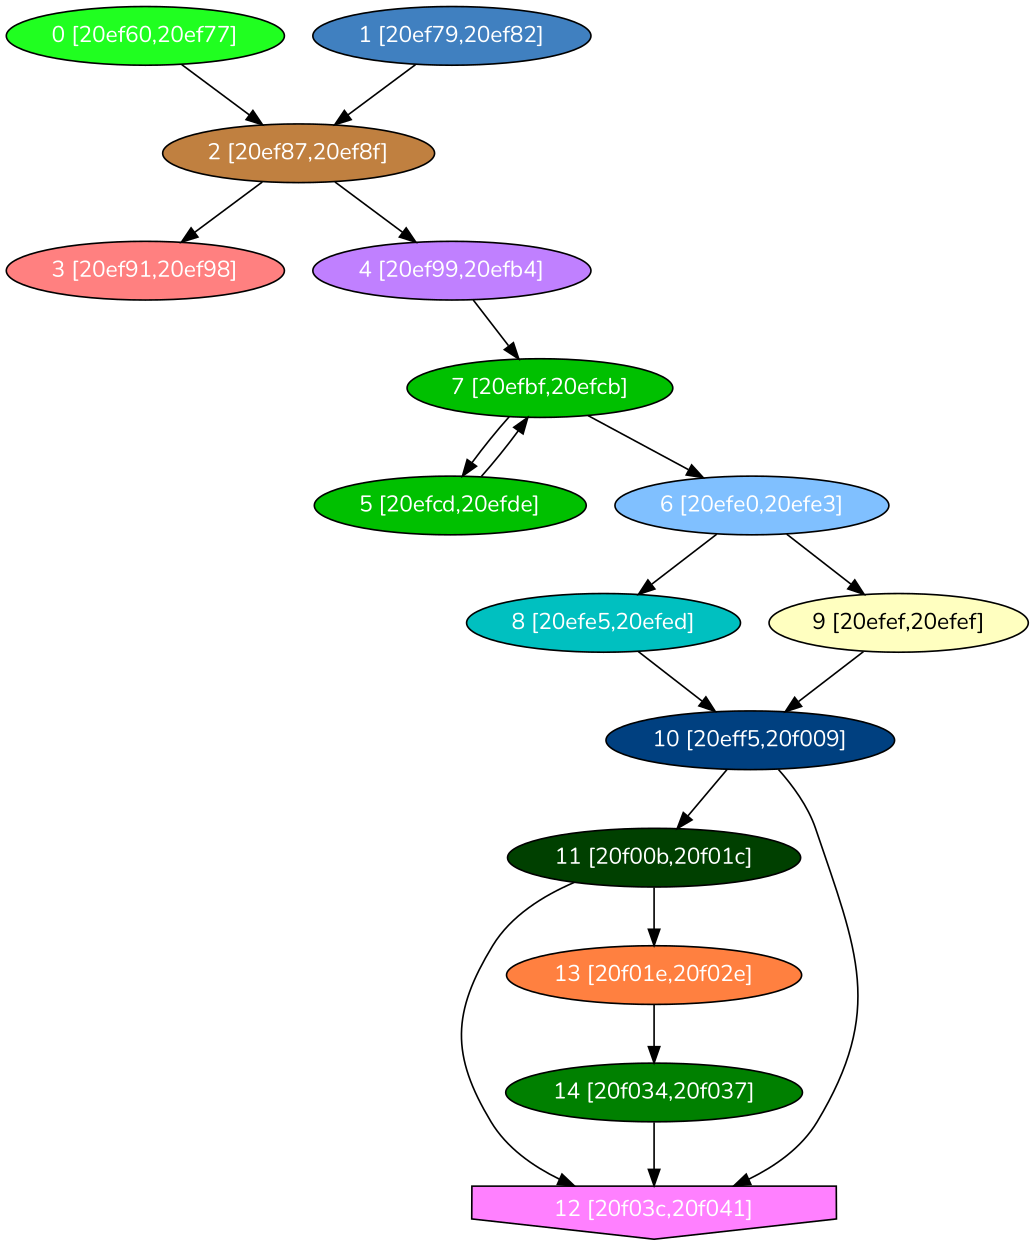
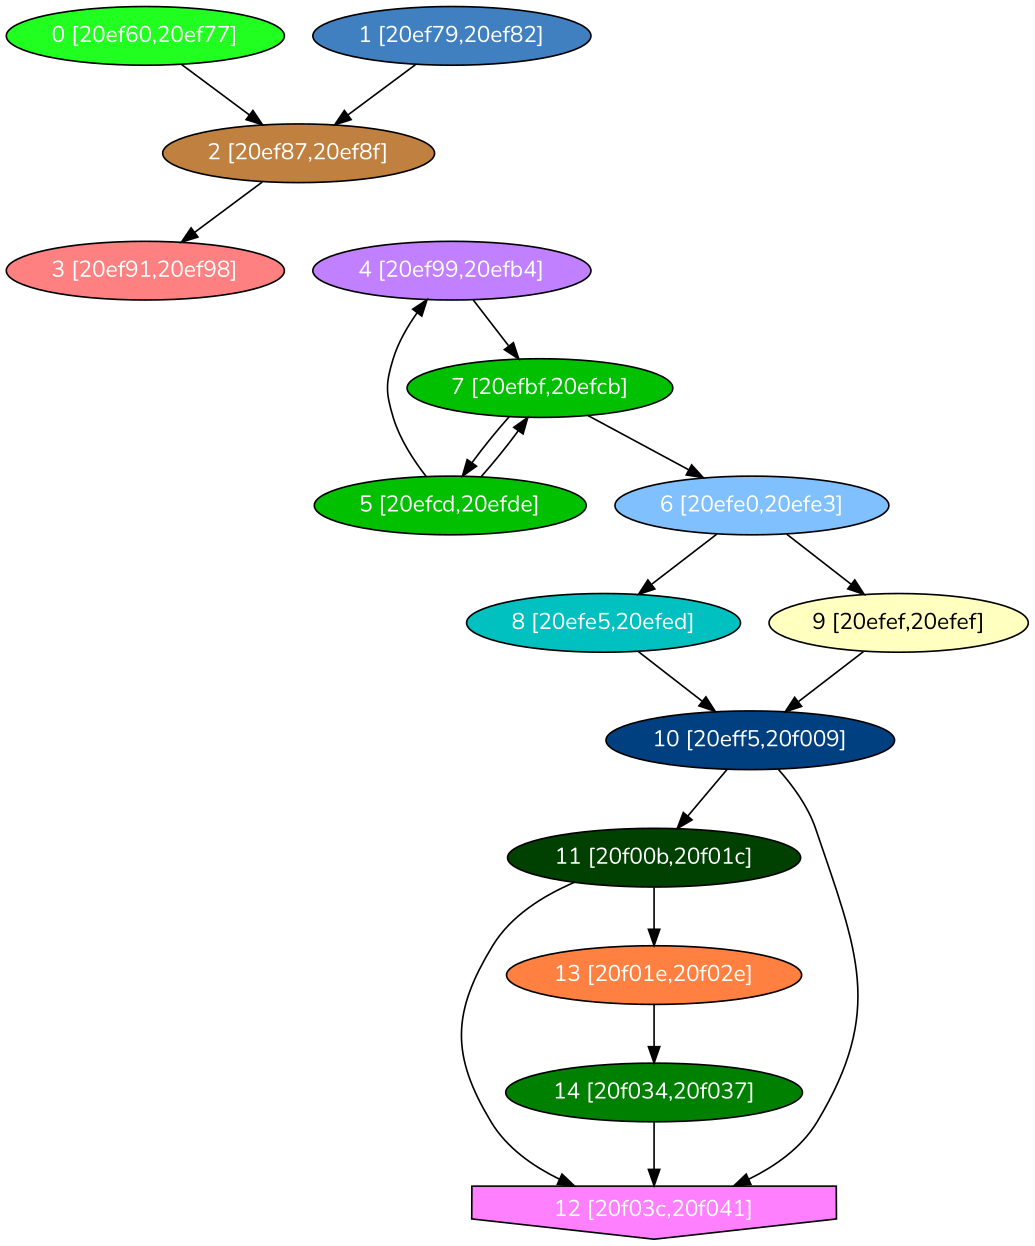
edge "2 [20ef87,20ef8f]" -> "4 [20ef99,20efb4]": now "5 [20efcd,20efde]" -> "4 [20ef99,20efb4]"
